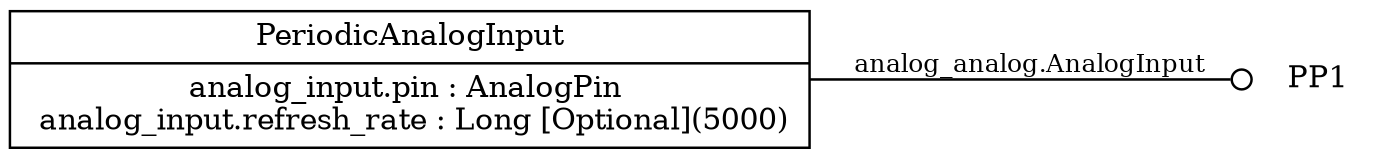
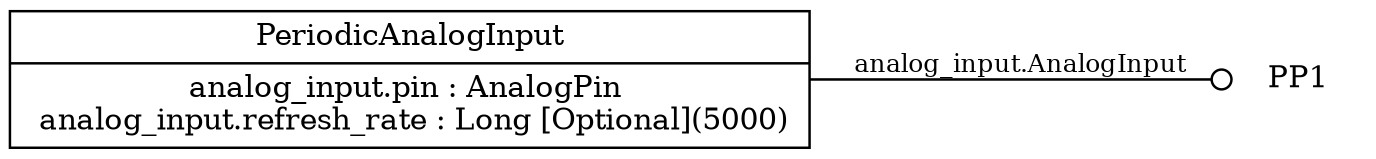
edge "PeriodicAnalogInput" -> "PP1": label "analog_analog.AnalogInput" -> "analog_input.AnalogInput"
